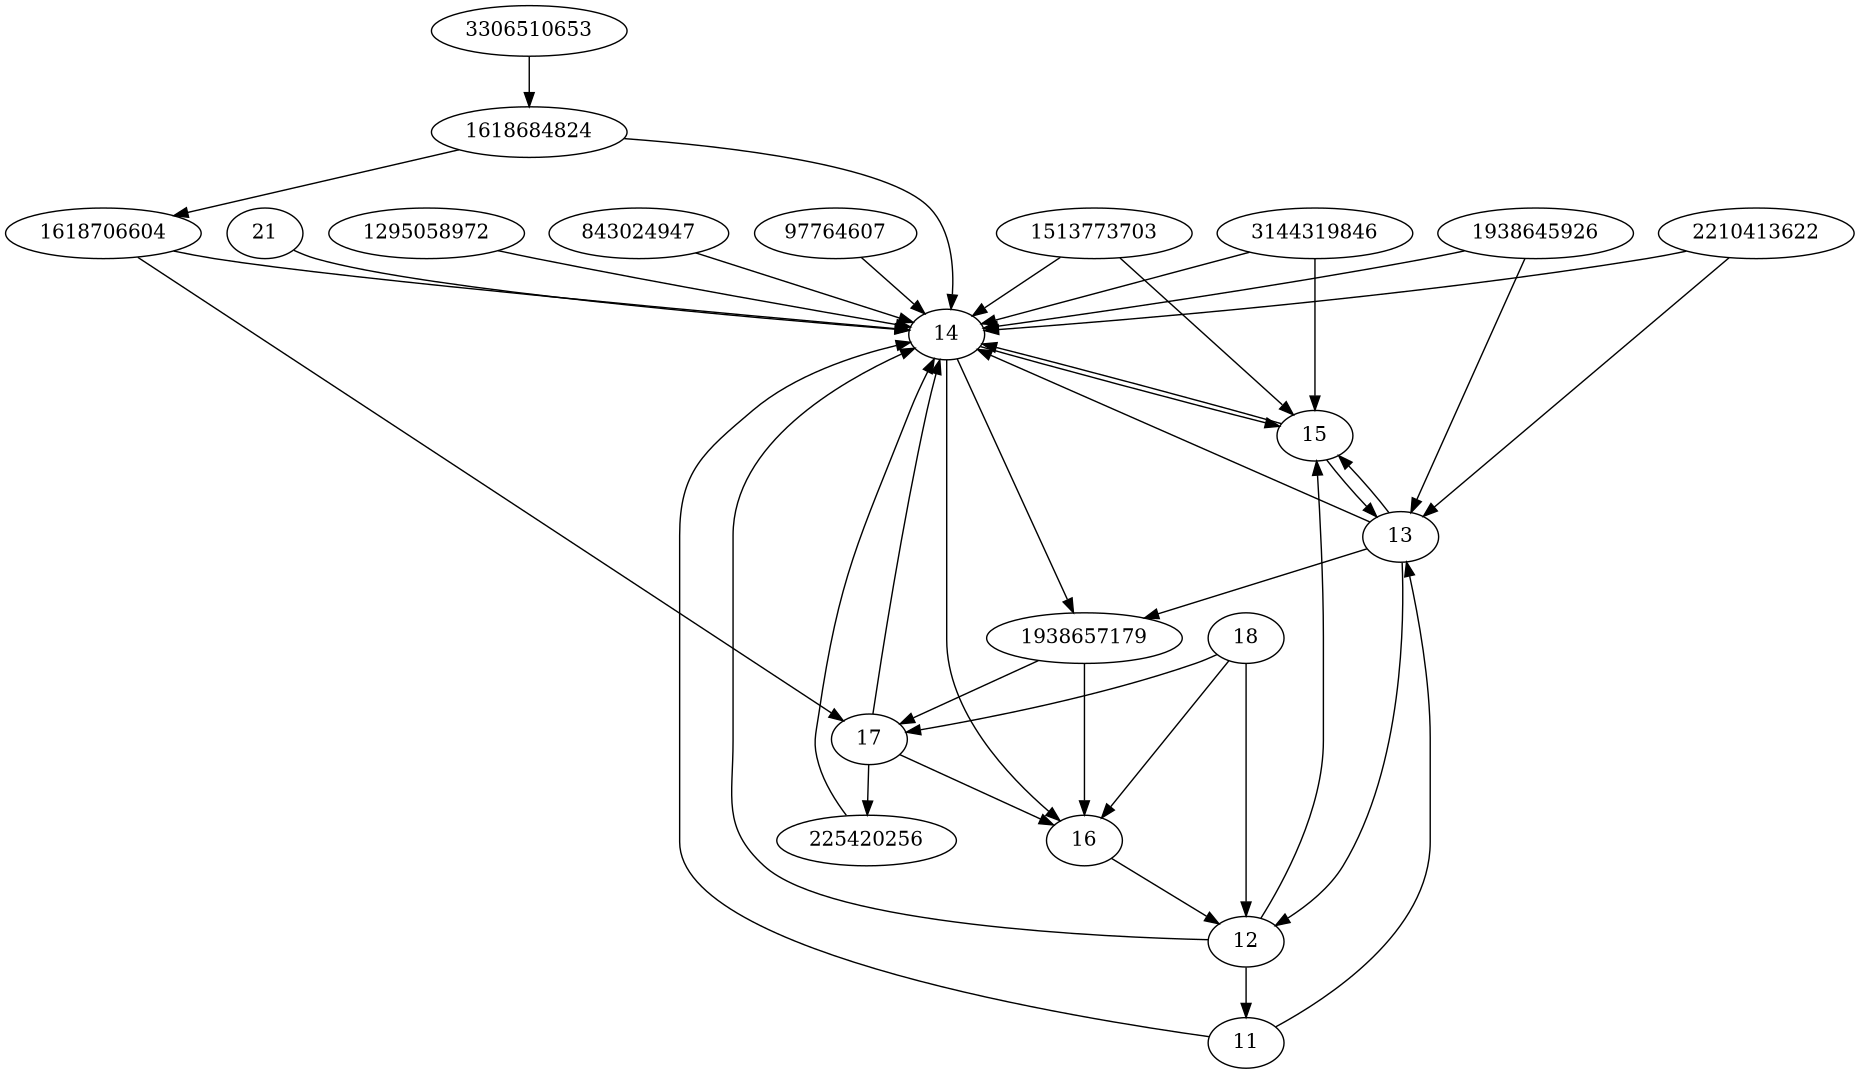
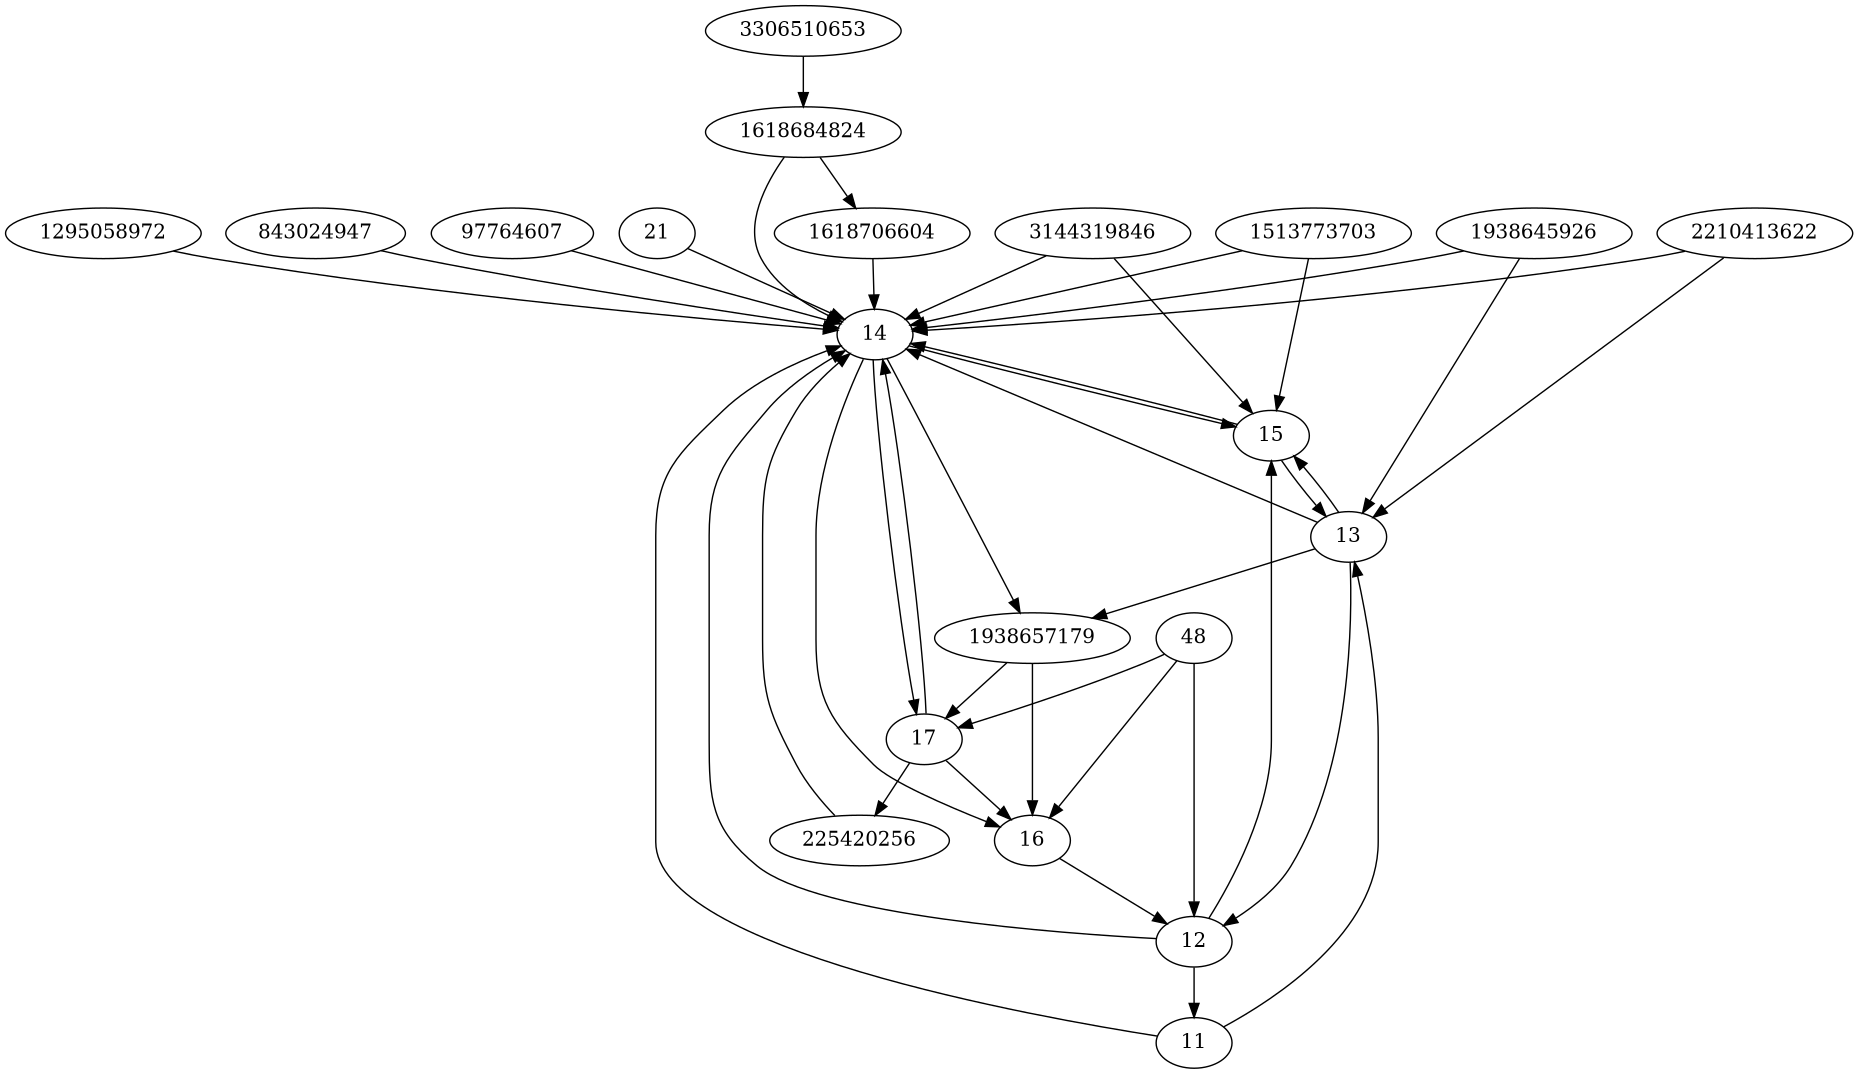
edge "1618706604" -> "17": now "14" -> "17"
node "18": label "18" -> "48"
